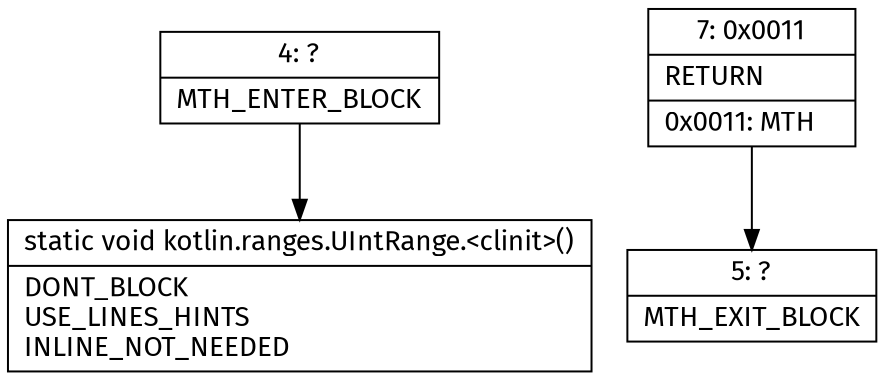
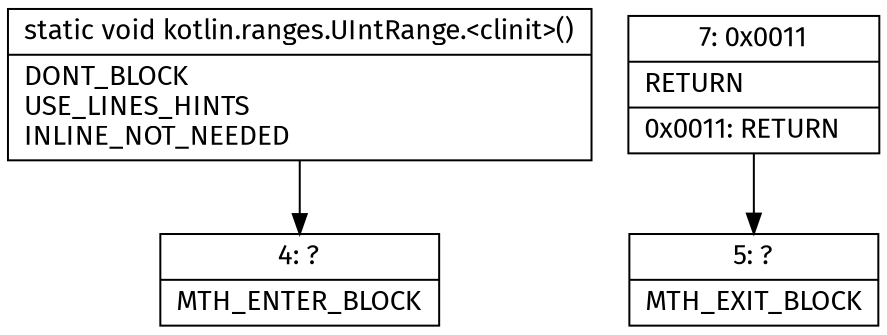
node "7: 0x0011": text "0x0011: MTH" -> "0x0011: RETURN"
edge "4: ?" -> "static void kotlin.ranges.UIntRange.<clinit>()": reversed
